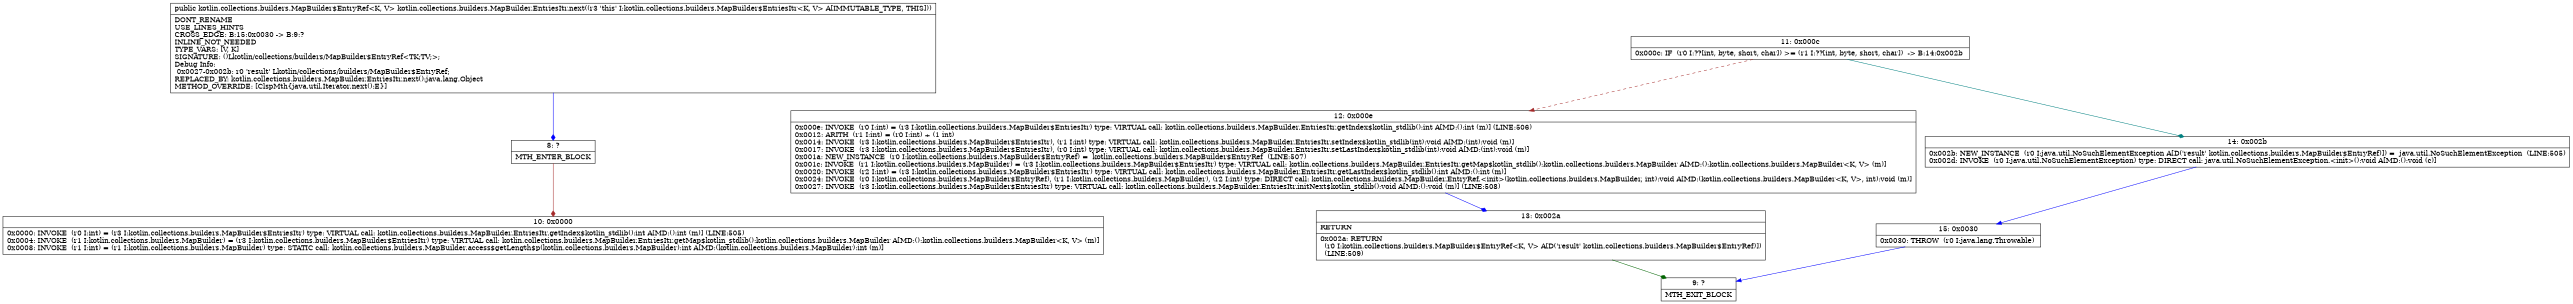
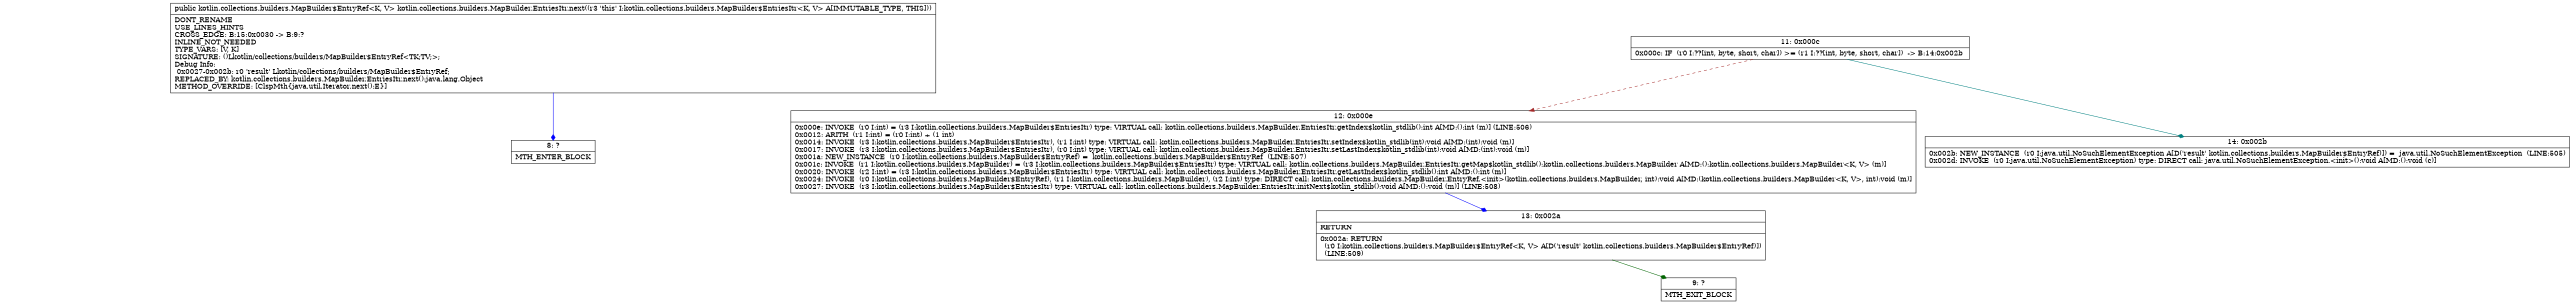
node "10: 0x0000": removed
node "15: 0x0030": removed
